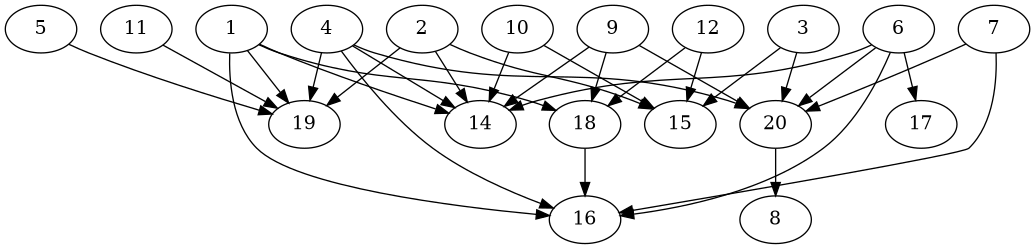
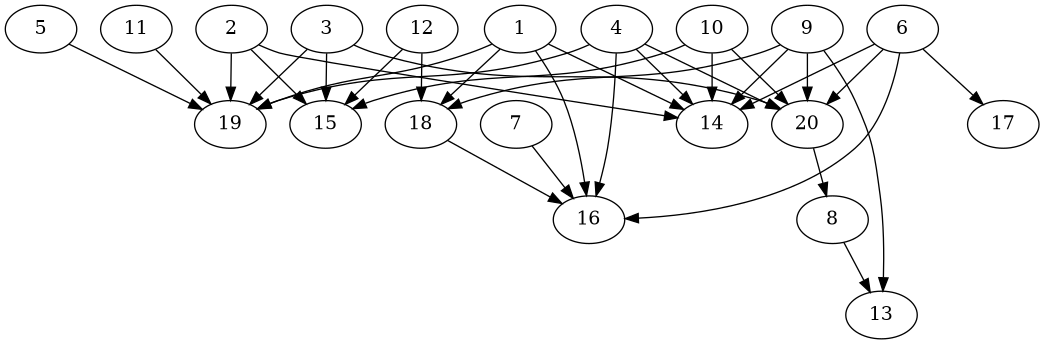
edge "3" -> "19": added
edge "7" -> "20": now "10" -> "20"
node "13": added
